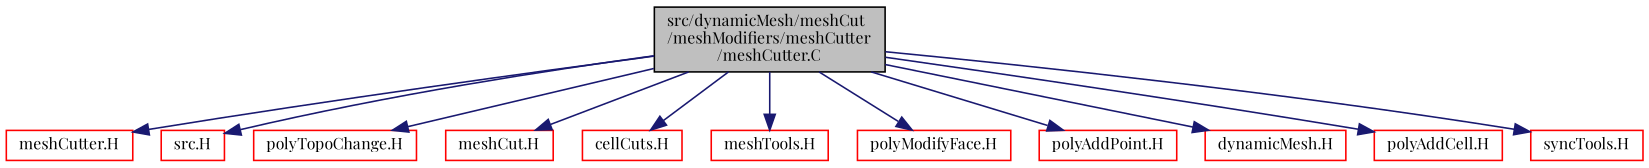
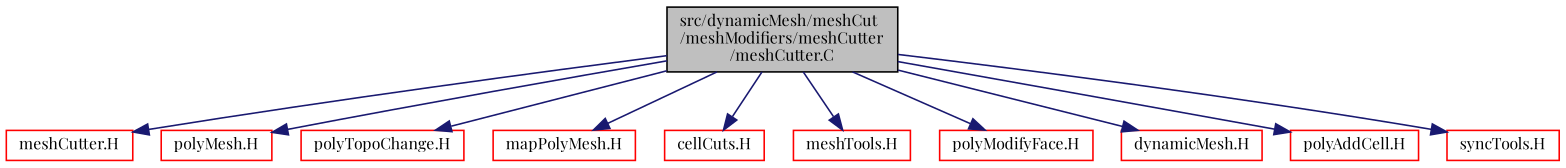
node "src.H": label "src.H" -> "polyMesh.H"
node "meshCut.H": label "meshCut.H" -> "mapPolyMesh.H"
node "polyAddPoint.H": removed
